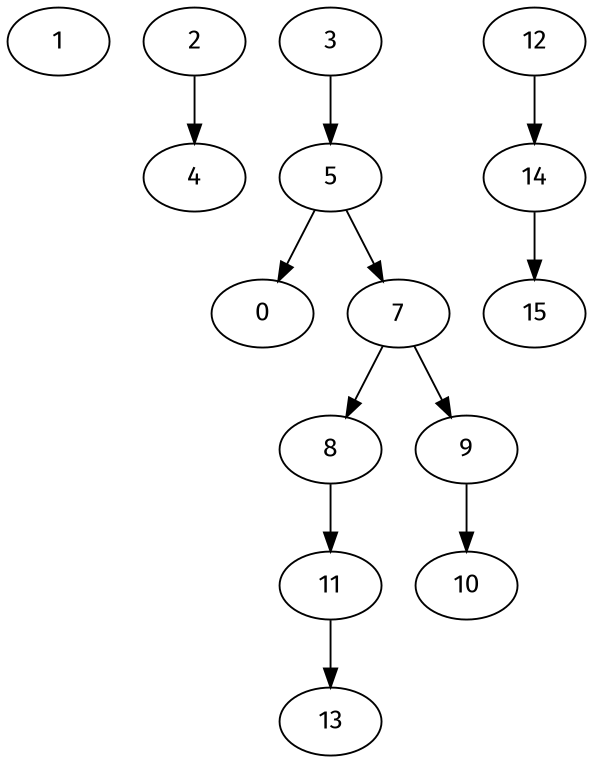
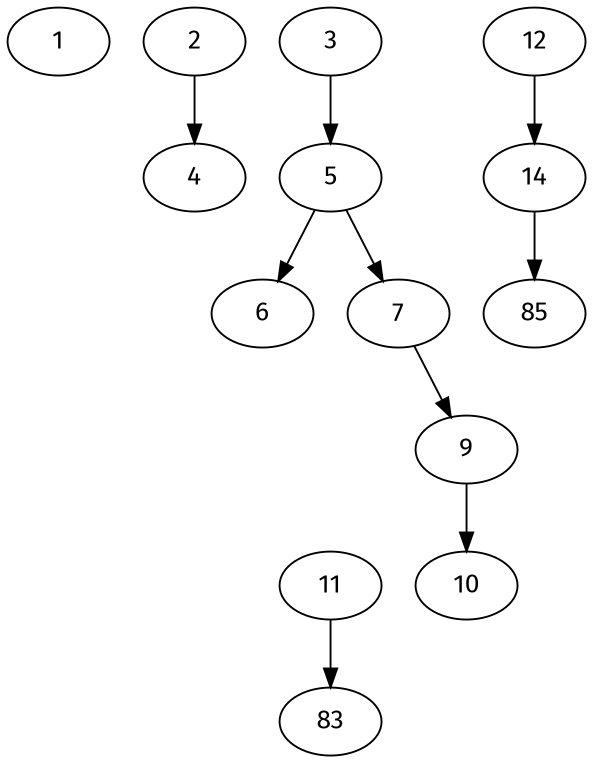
node "0": label "0" -> "6"
node "15": label "15" -> "85"
node "8": removed
node "13": label "13" -> "83"
